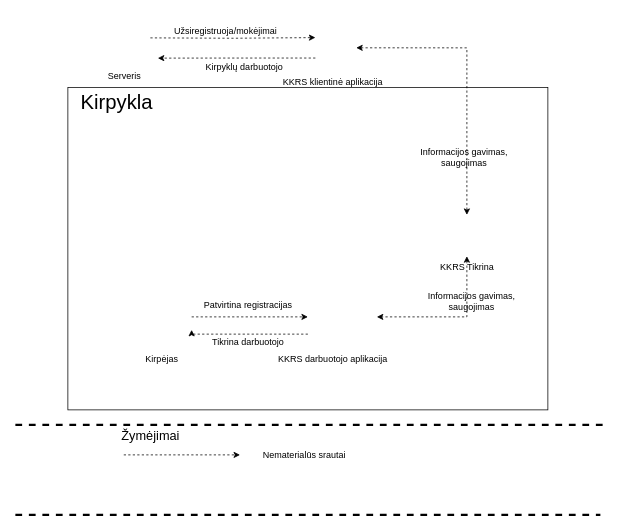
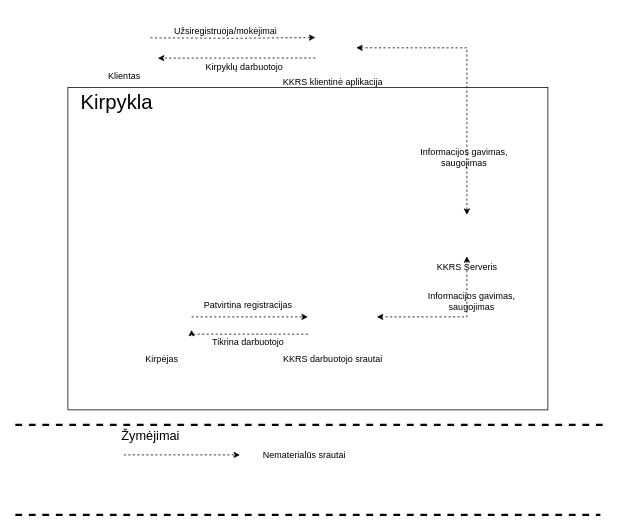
node "Serveris": label "Serveris" -> "Klientas"
node "KKRS Tikrina": label "KKRS Tikrina" -> "KKRS Serveris"
node "KKRS darbuotojo aplikacija": label "KKRS darbuotojo aplikacija" -> "KKRS darbuotojo srautai"
